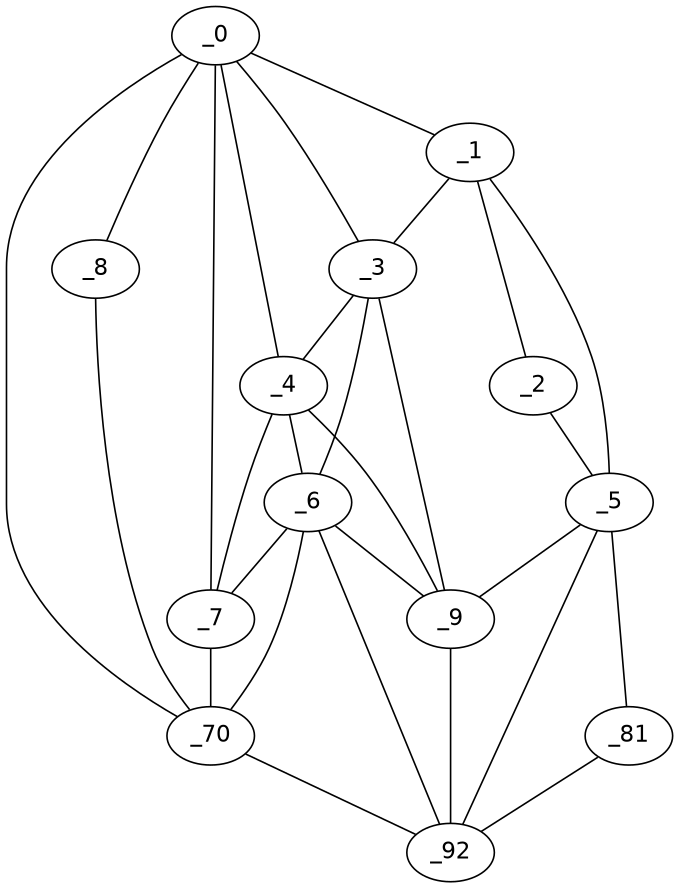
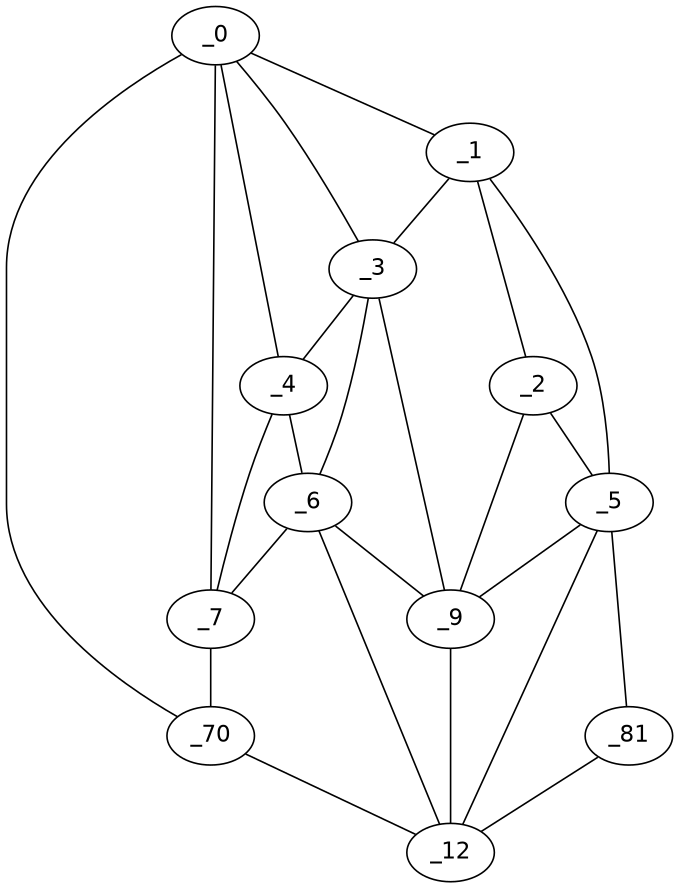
node "_8": removed
edge "_4" -- "_9": now "_2" -- "_9"
edge "_6" -- "_70": removed
node "_92": label "_92" -> "_12"
